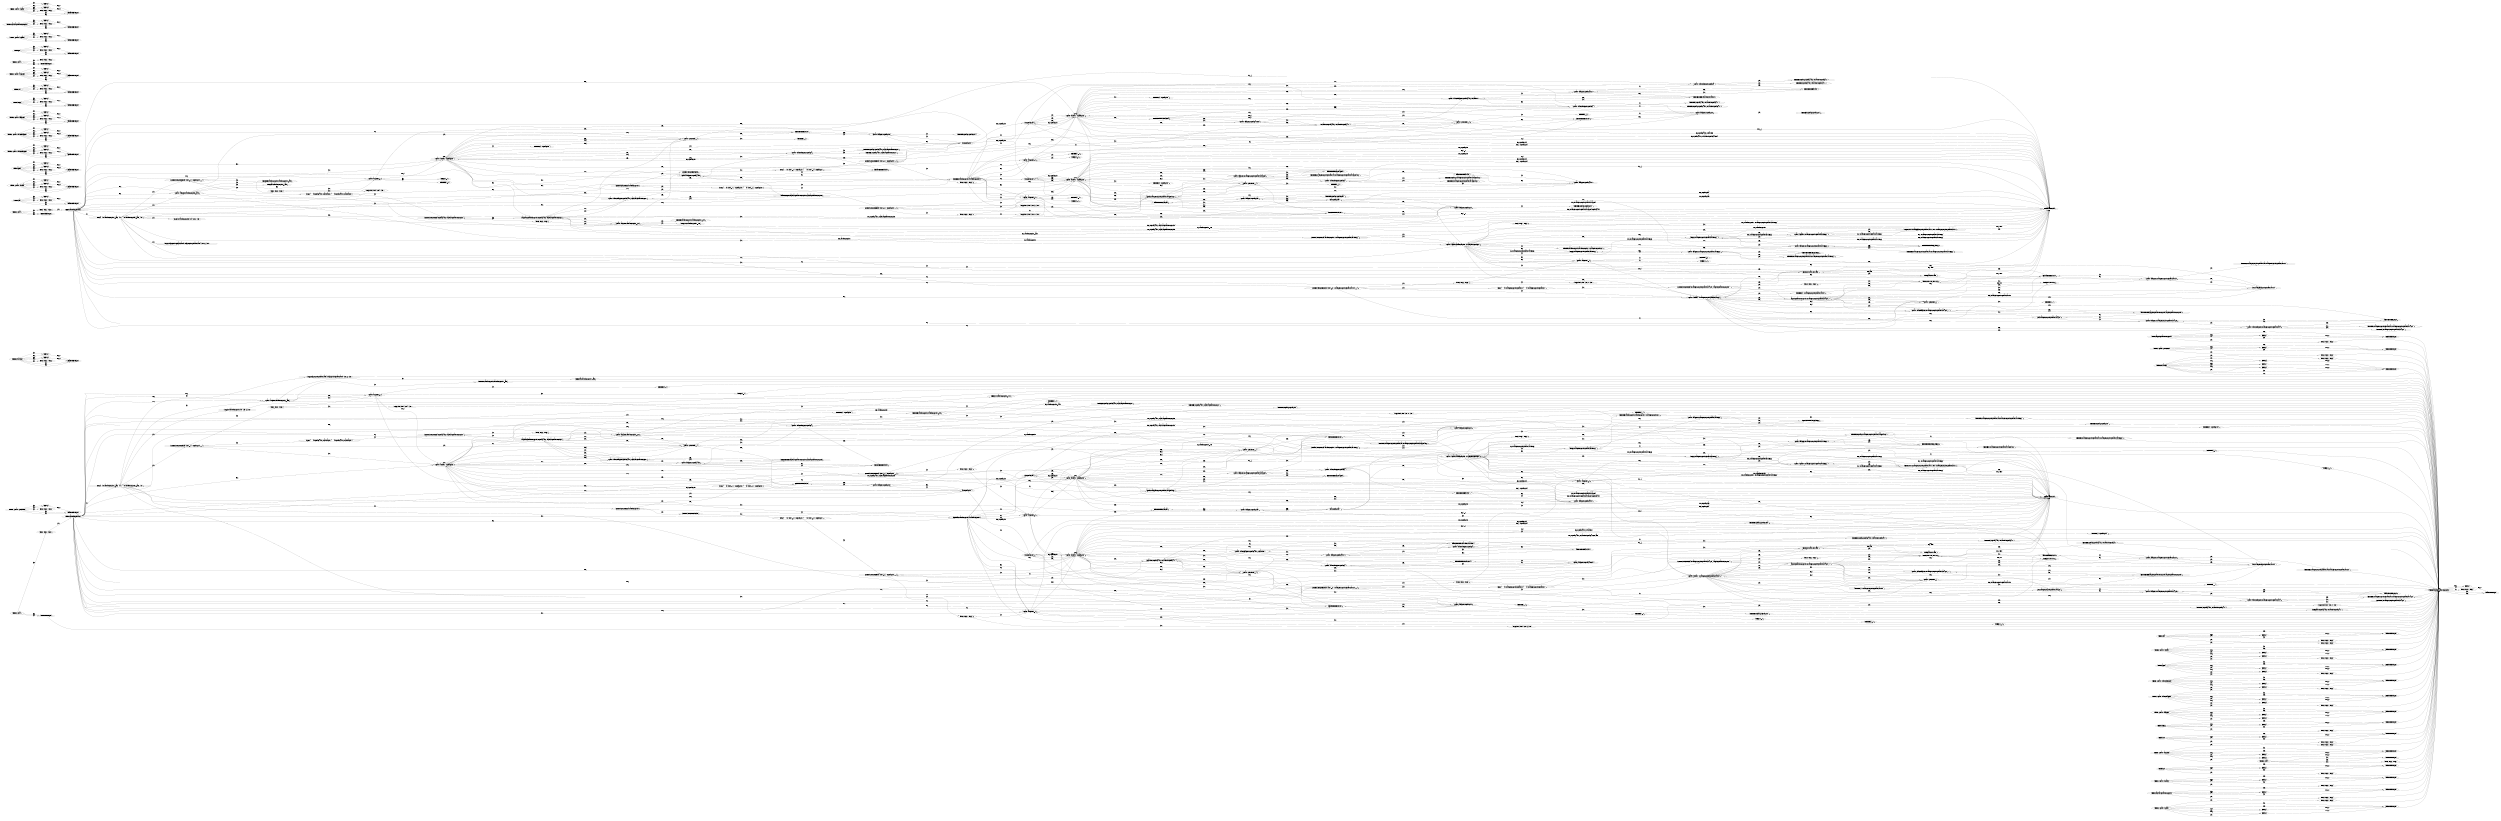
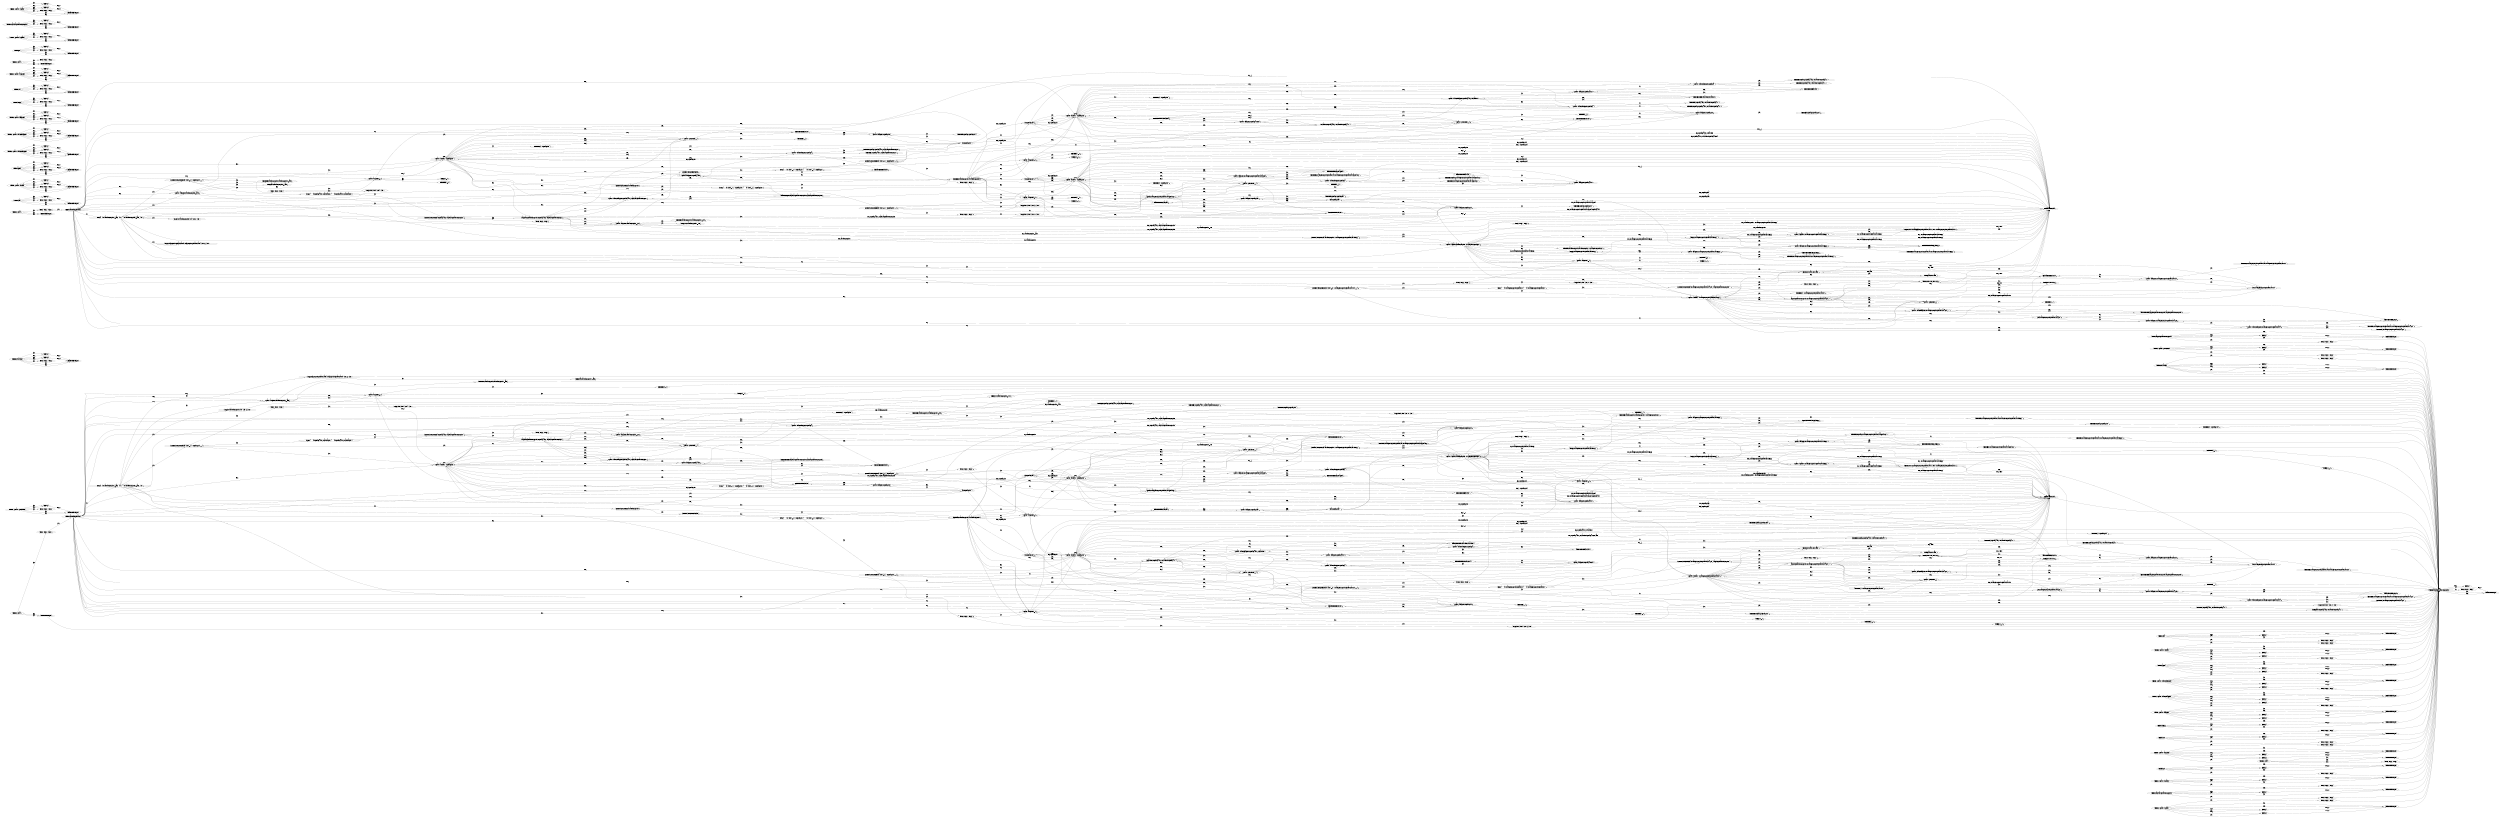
node "(PARAM,p3)": removed
